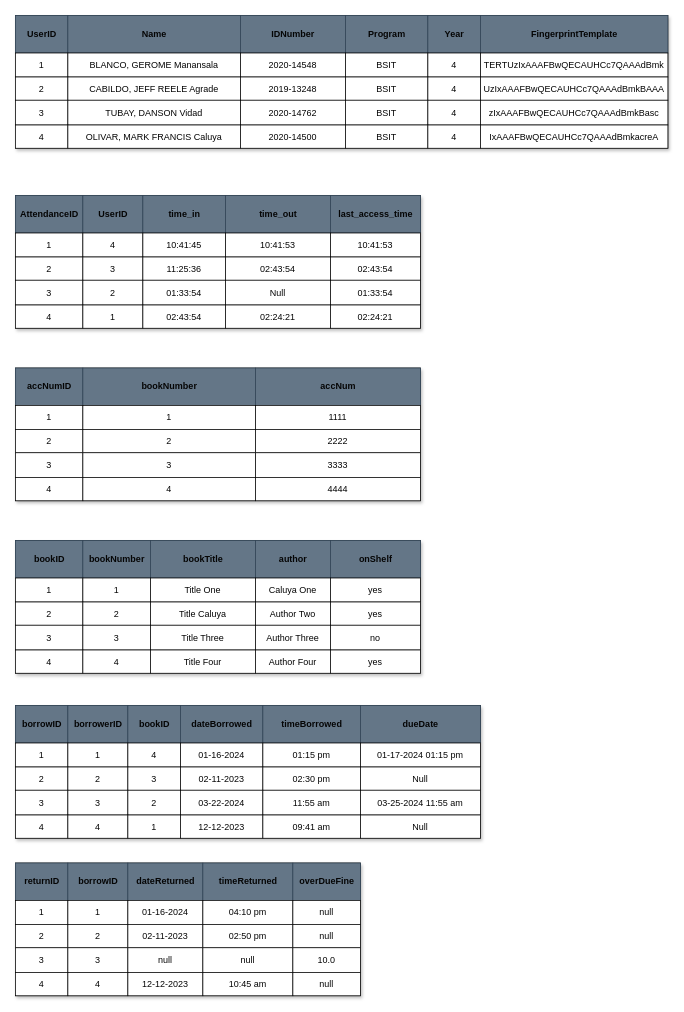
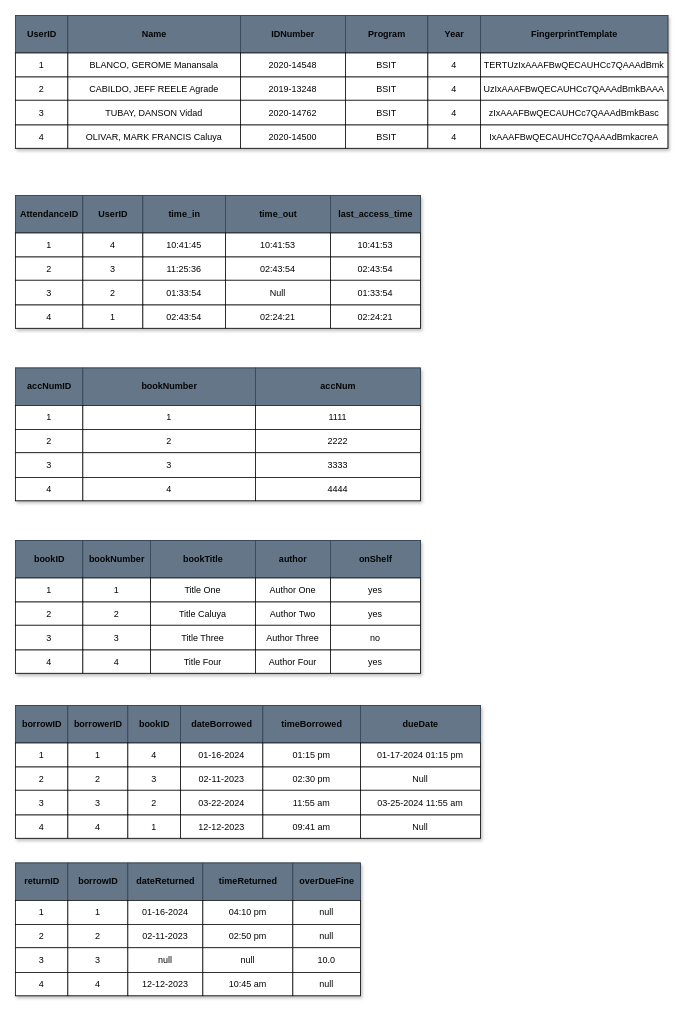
node "Caluya One": label "Caluya One" -> "Author One"
